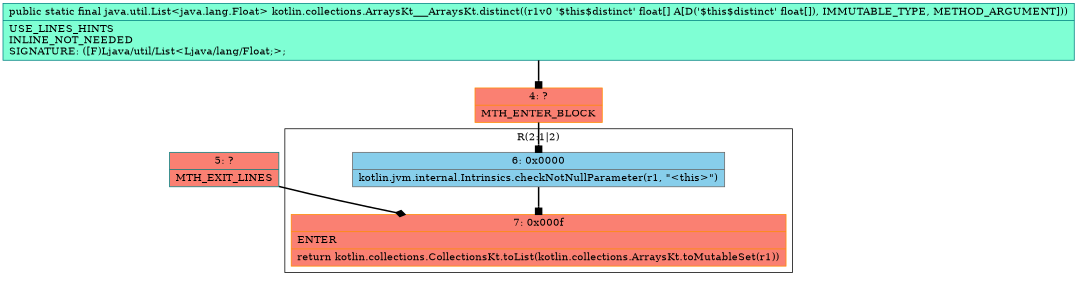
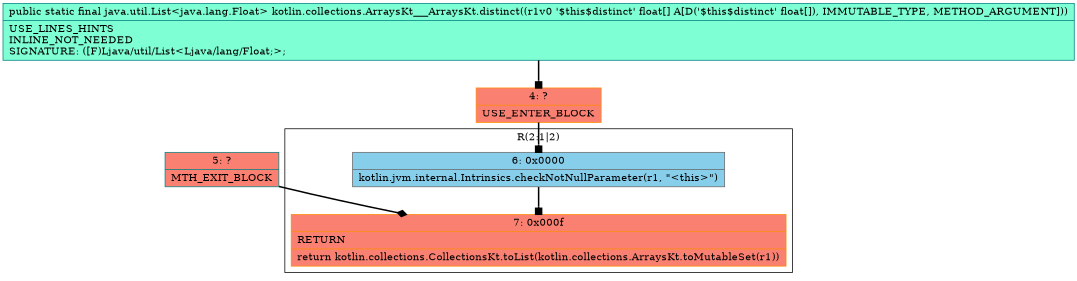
node "4: ?": text "MTH_ENTER_BLOCK" -> "USE_ENTER_BLOCK"
node "5: ?": text "MTH_EXIT_LINES" -> "MTH_EXIT_BLOCK"
node "7: 0x000f": text "ENTER" -> "RETURN"
